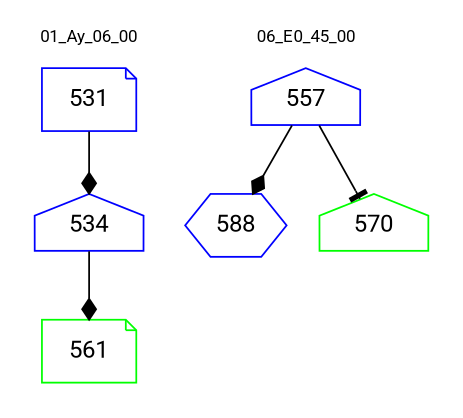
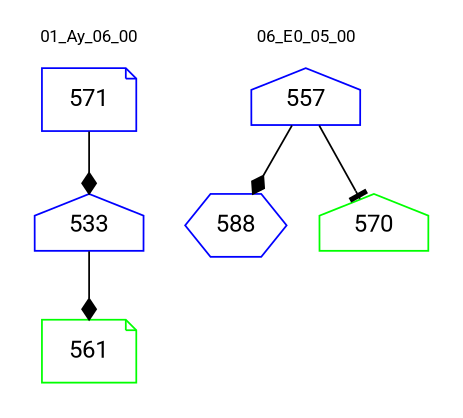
cluster "06_E0_45_00": label "06_E0_45_00" -> "06_E0_05_00"
node "531": label "531" -> "571"
node "534": label "534" -> "533"
